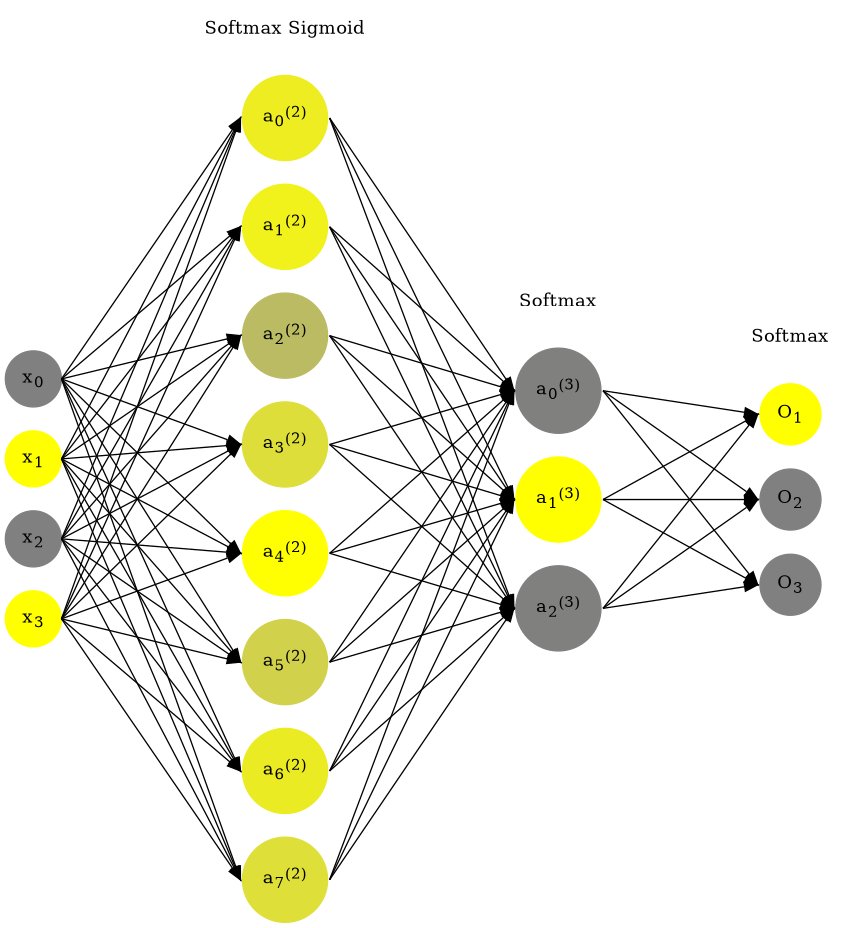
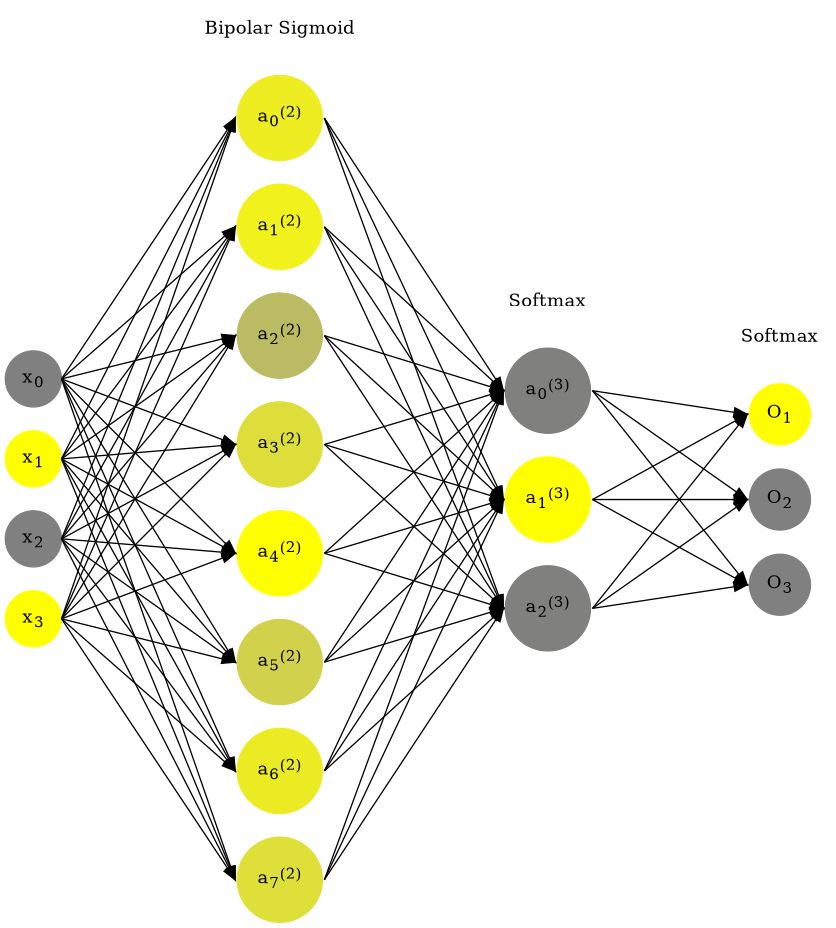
node "Softmax Sigmoid": label "Softmax Sigmoid" -> "Bipolar Sigmoid"
